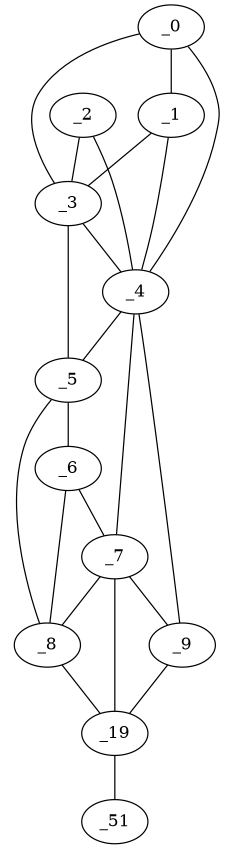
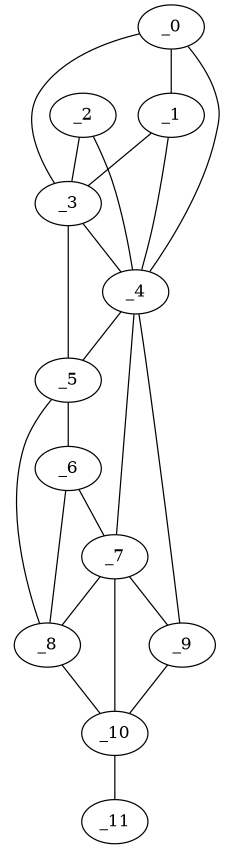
node "_19": label "_19" -> "_10"
node "_51": label "_51" -> "_11"
